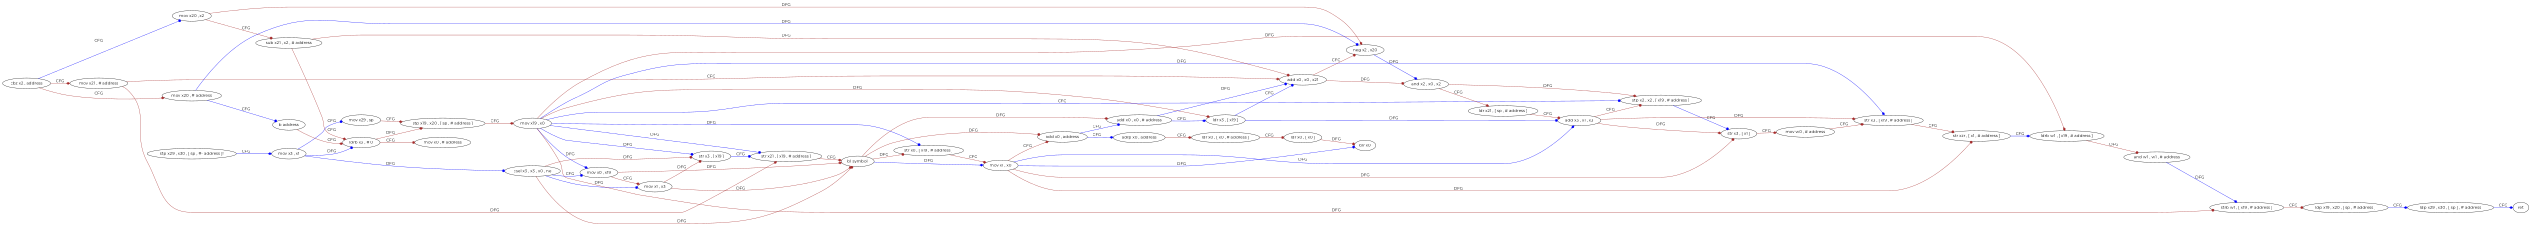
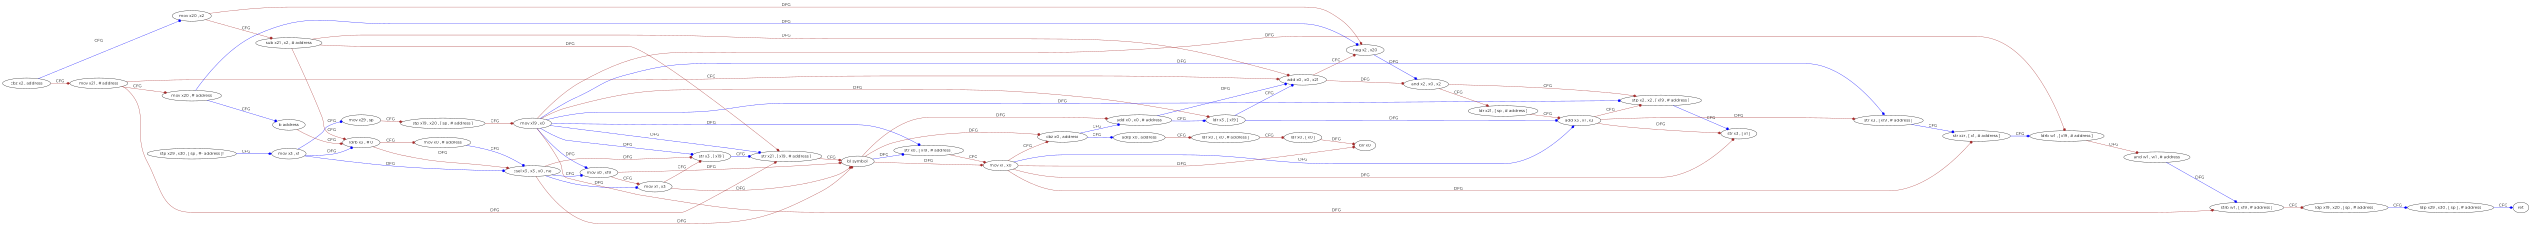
edge "mov x19 , x0" -> "ldrb w1 , [ x19 , # address ]": arrowhead diamond -> dot
edge "sub x21 , x2 , # address" -> "str x21 , [ x19 , # address ]": added, label "DFG"
edge "and x2 , x0 , x2" -> "stp x2 , x2 , [ x19 , # address ]": label "DFG" -> "CFG"
edge "cbz x2 , address" -> "mov x20 , # address": now "mov x21 , # address" -> "mov x20 , # address"
edge "mov x19 , x0" -> "stp x2 , x2 , [ x19 , # address ]": label "CFG" -> "DFG"
edge "str x3 , [ x19 , # address ]" -> "str xzr , [ x1 , # address ]": color brown -> blue
node "mov w0 , # address": removed
edge "ldrb x3 , # 0" -> "stp x19 , x20 , [ sp , # address ]": now "ldrb x3 , # 0" -> "csel x3 , x3 , x0 , ne"
node "add x0 , address": label "add x0 , address" -> "cbz x0 , address"
edge "mov x0 , # address" -> "csel x3 , x3 , x0 , ne": added, label "CFG"
edge "bl symbol" -> "str x0 , [ x19 , # address ]": color brown -> blue
edge "bl symbol" -> "mov x1 , x0": color blue -> brown
edge "mov x1 , x0" -> "blr x0": color blue -> brown
edge "mov x1 , x3" -> "str x3 , [ x19 ]": label "DFG" -> "CFG"
edge "mov x19 , x0" -> "strb w1 , [ x19 , # address ]": arrowhead dot -> diamond
